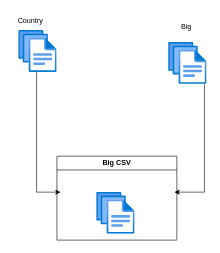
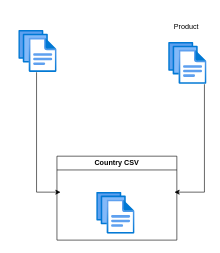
node "Country": removed
node "Big": label "Big" -> "Product"
node "Big CSV": label "Big CSV" -> "Country CSV"
